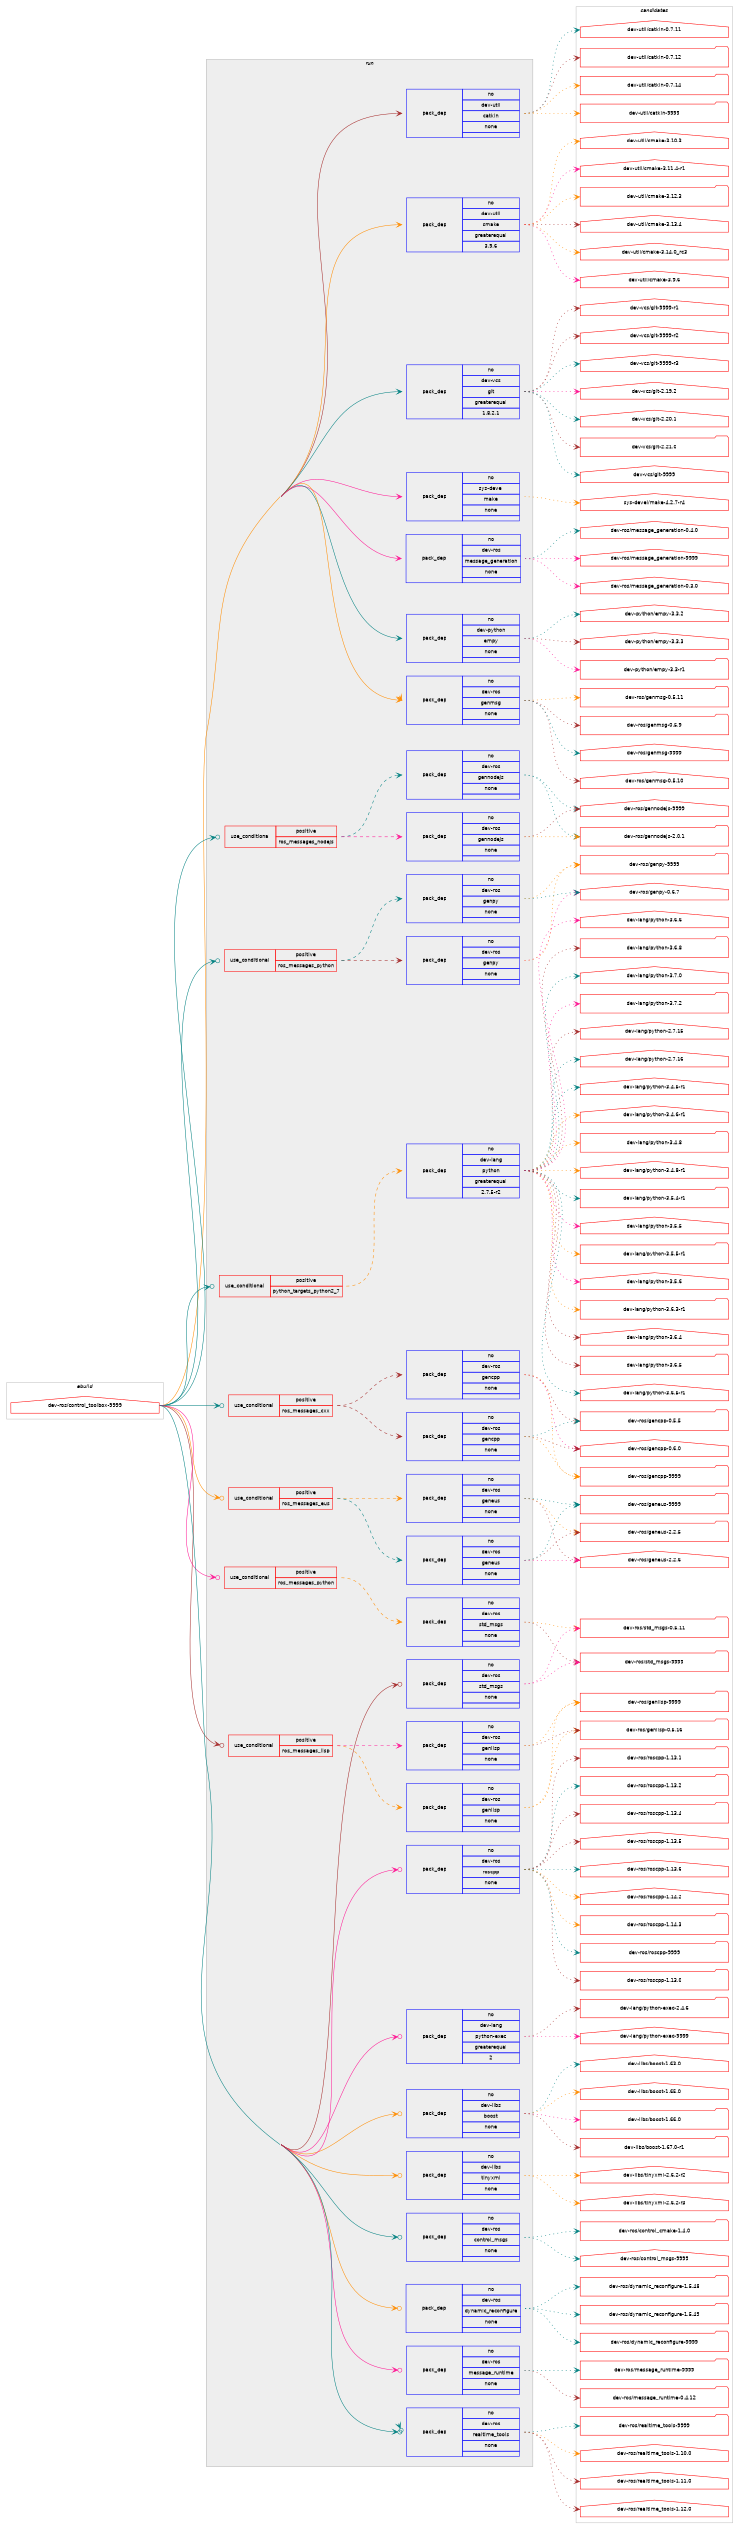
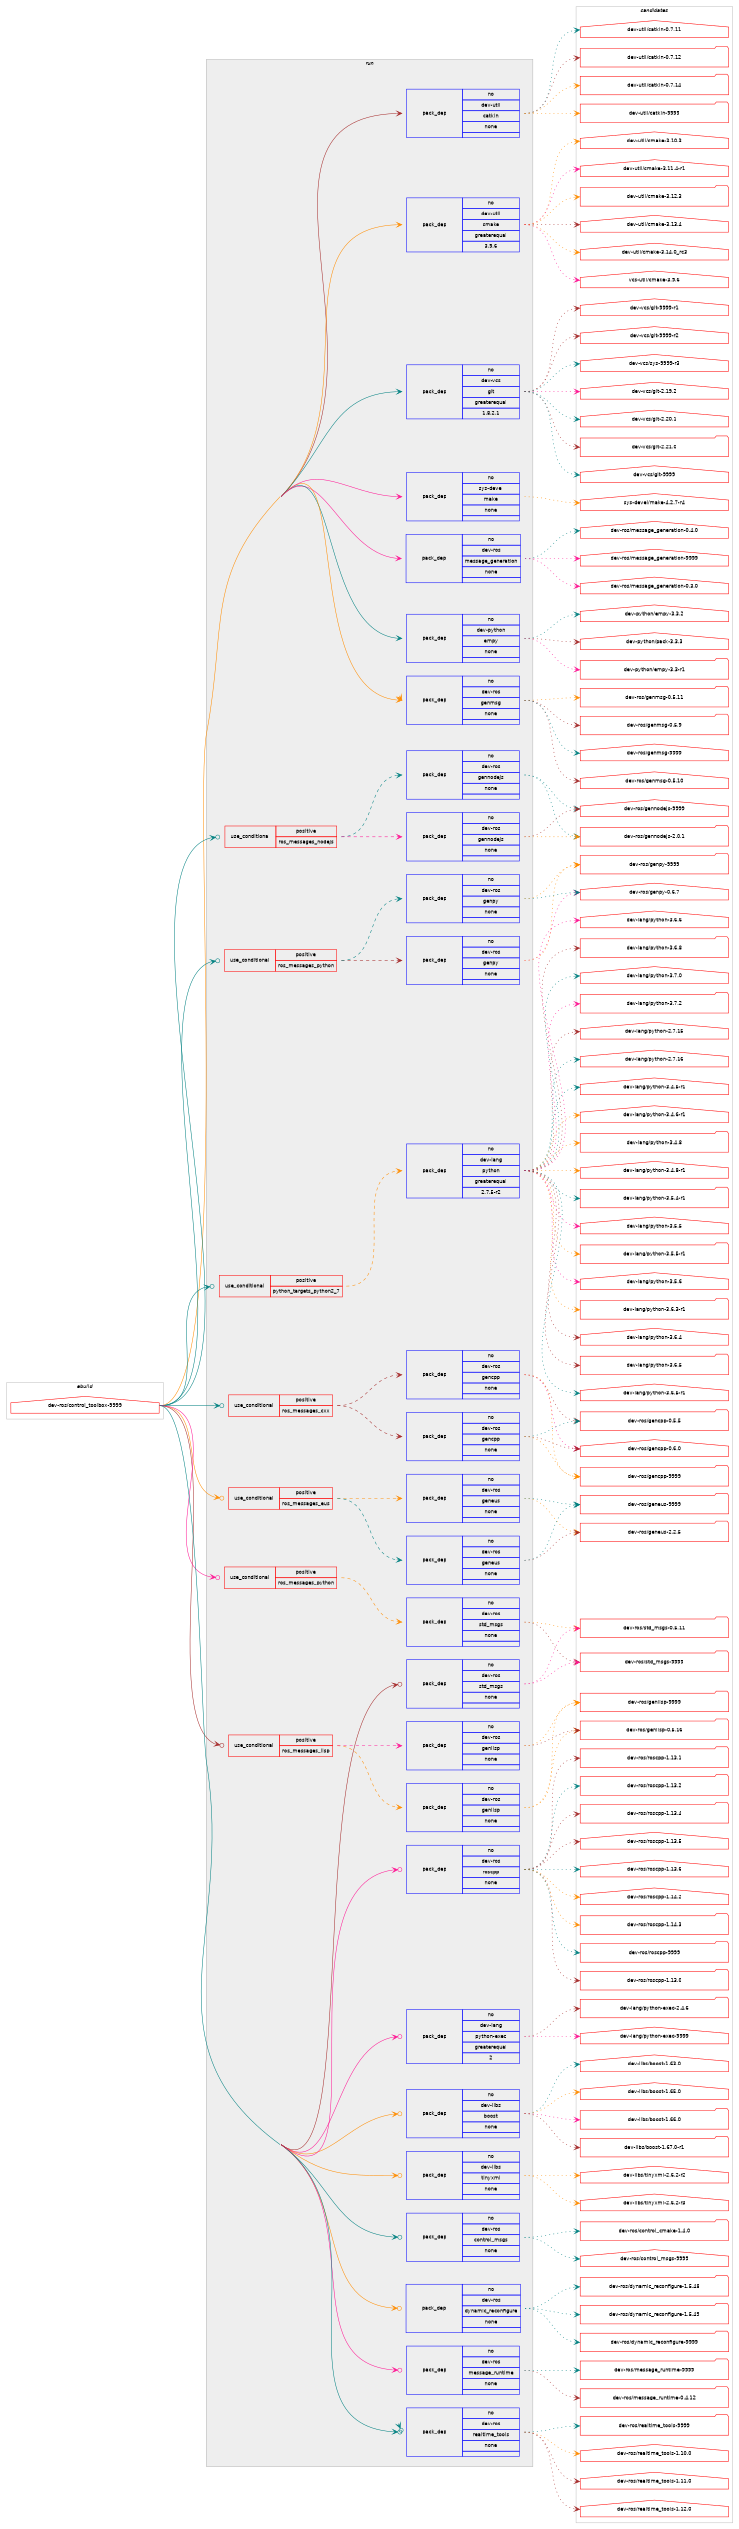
node "dev-util/cmake-3.9.6": label "dev-util/cmake-3.9.6" -> "vcs-util/cmake-3.9.6"
node "dev-vcs/git-9999-r3": label "dev-vcs/git-9999-r3" -> "dev-vcs/sys-9999-r3"
node "dev-python/empy-3.3.3": label "dev-python/empy-3.3.3" -> "dev-python/pack-3.3.3"
node "dev-ros/geneus-2.2.6": removed
